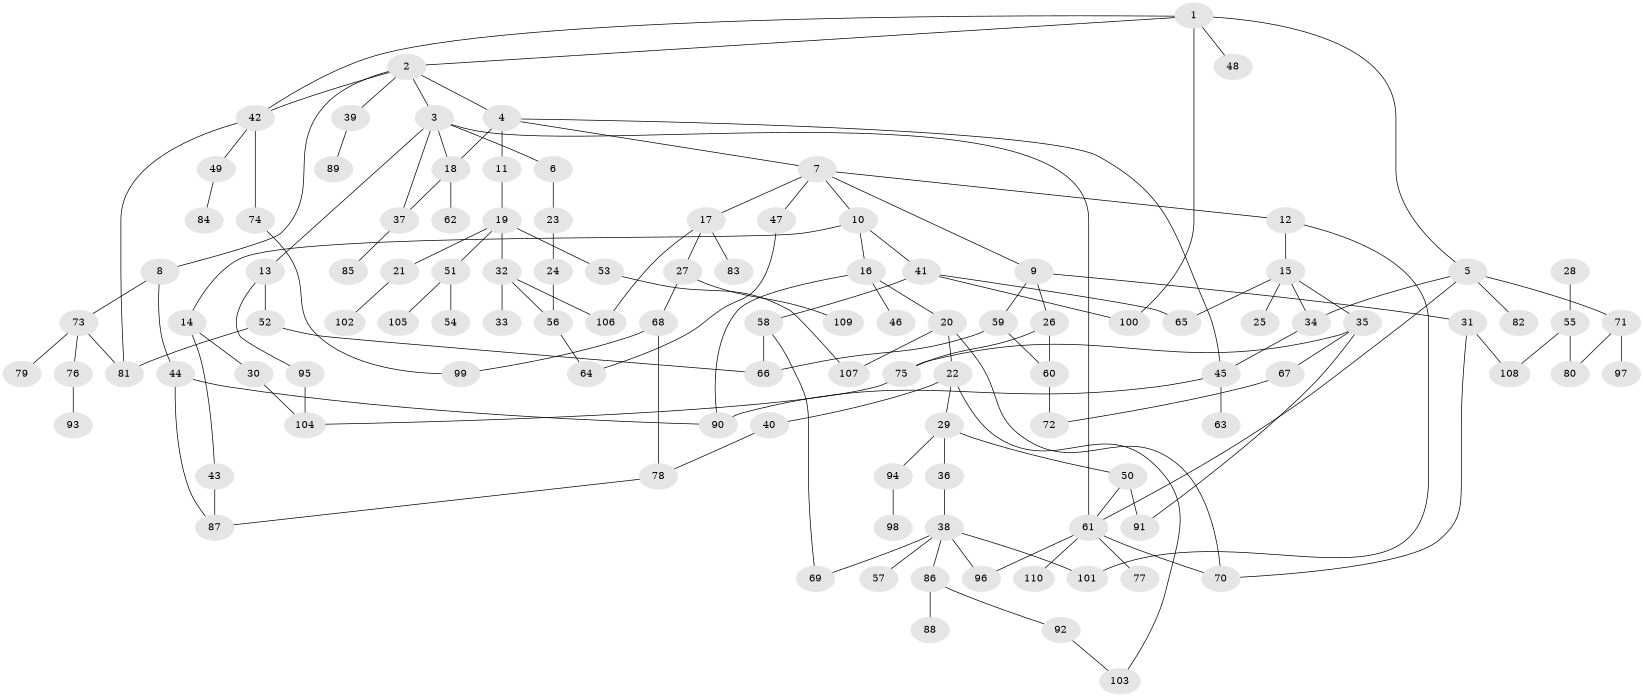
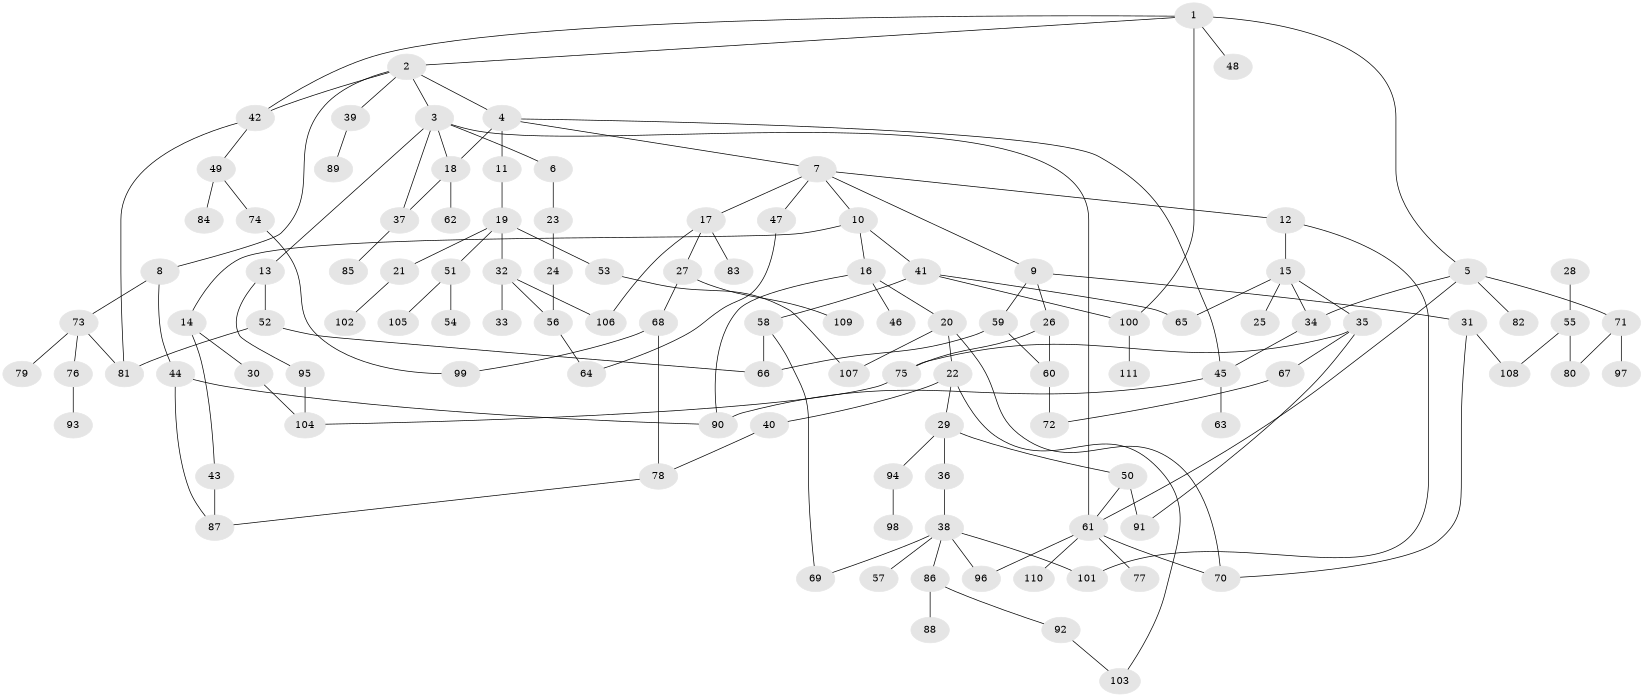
edge "42" -- "74": now "49" -- "74"
node "111": added
